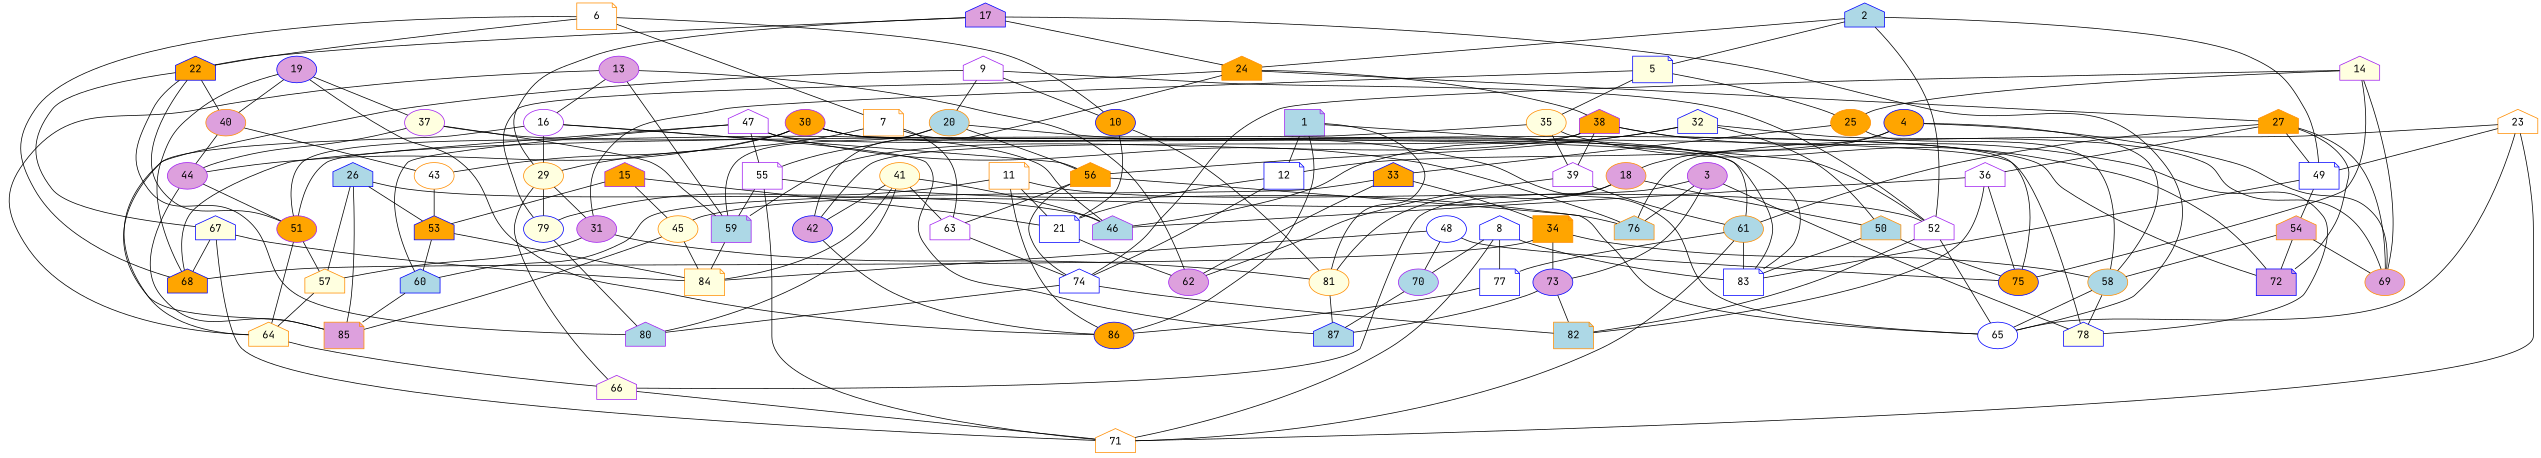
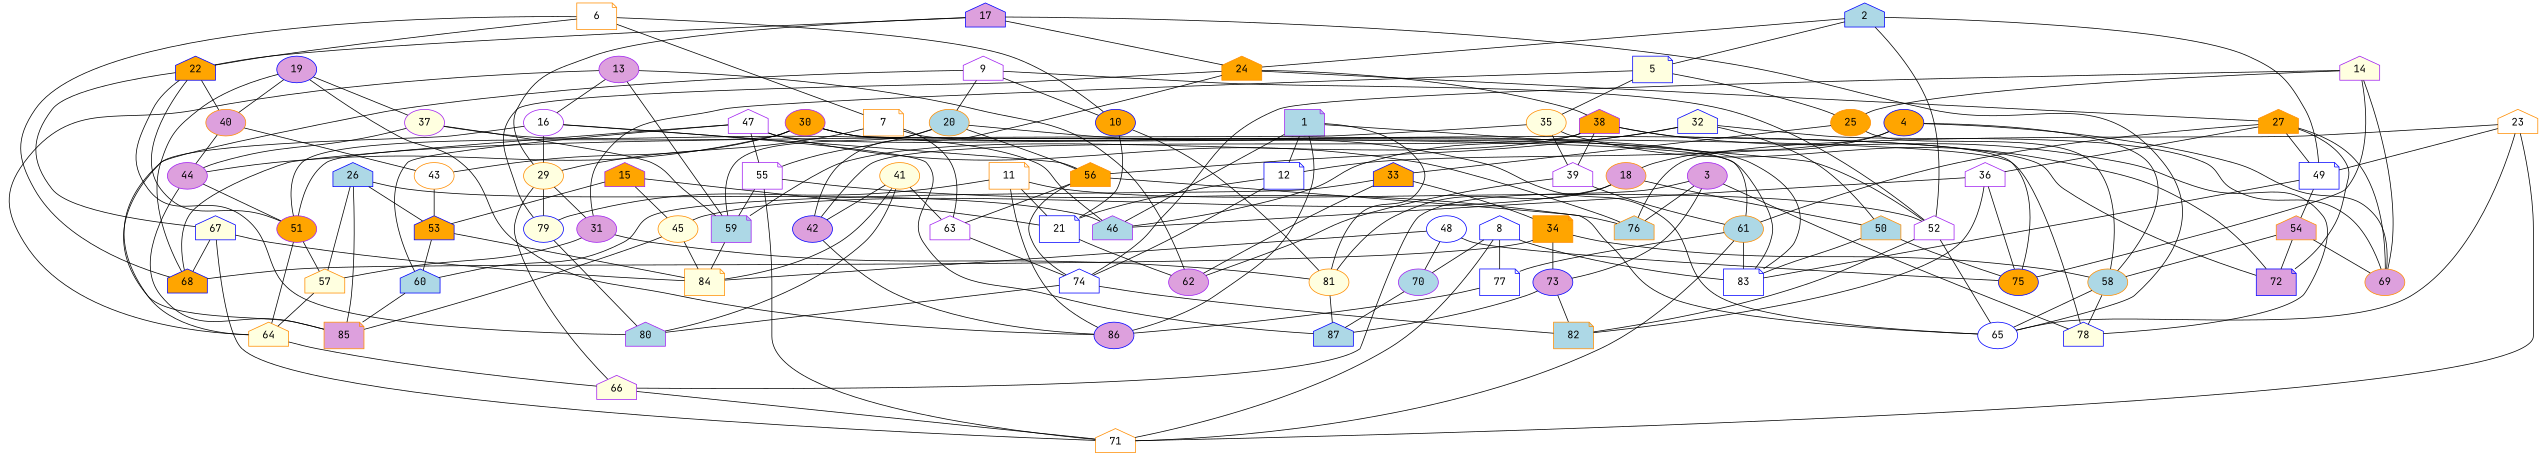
edge "41" -- "46": now "1" -- "46"
node "86": fillcolor orange -> plum
